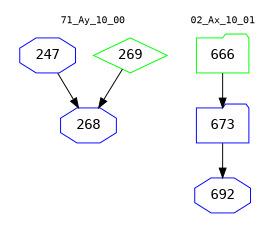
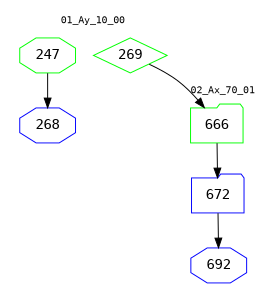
cluster "71_Ay_10_00": label "71_Ay_10_00" -> "01_Ay_10_00"
cluster "02_Ax_10_01": label "02_Ax_10_01" -> "02_Ax_70_01"
node "247": color blue -> green
edge "269" -> "268": now "269" -> "666"
node "673": label "673" -> "672"
